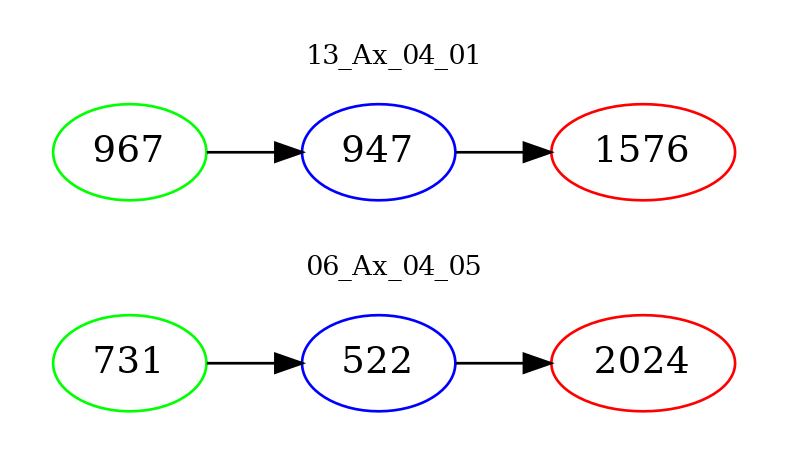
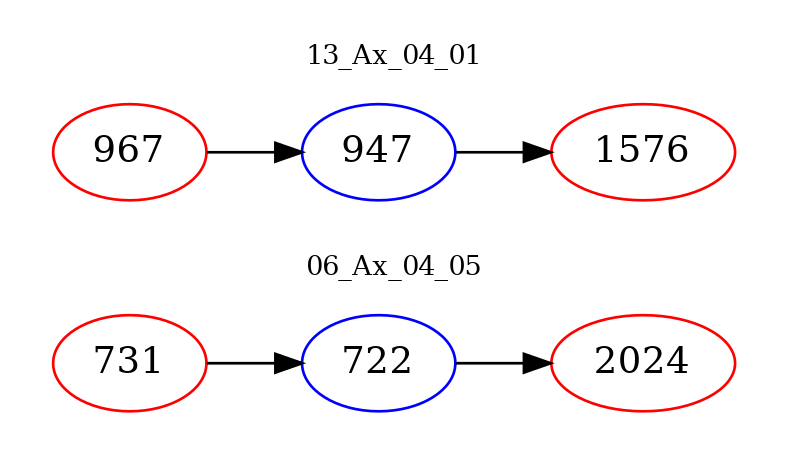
node "967": color green -> red
node "731": color green -> red
node "522": label "522" -> "722"
